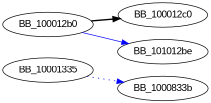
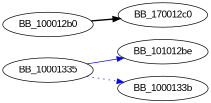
node "BB_100012c0": label "BB_100012c0" -> "BB_170012c0"
edge "BB_100012b0" -> "BB_101012be": now "BB_10001335" -> "BB_101012be"
node "BB_1000833b": label "BB_1000833b" -> "BB_1000133b"
